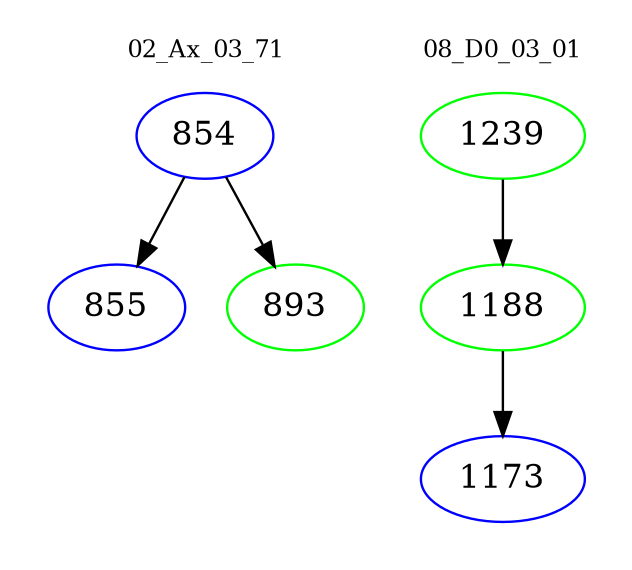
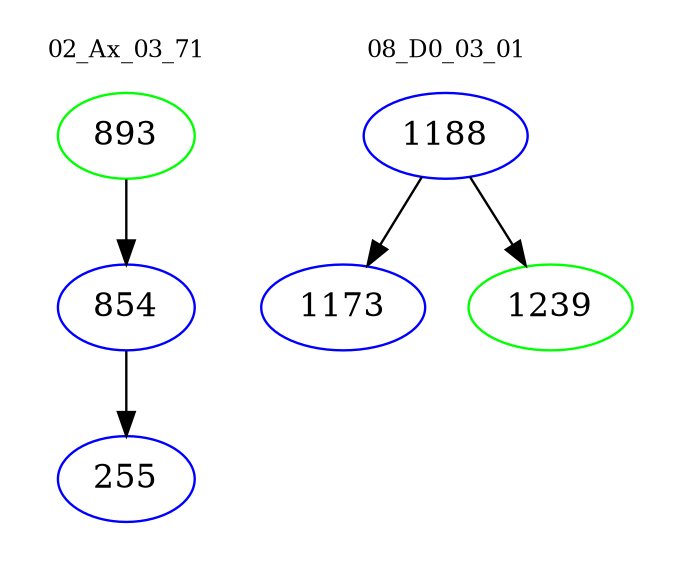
edge "1239" -> "1188": reversed
edge "854" -> "893": reversed
node "855": label "855" -> "255"
node "1188": color green -> blue
